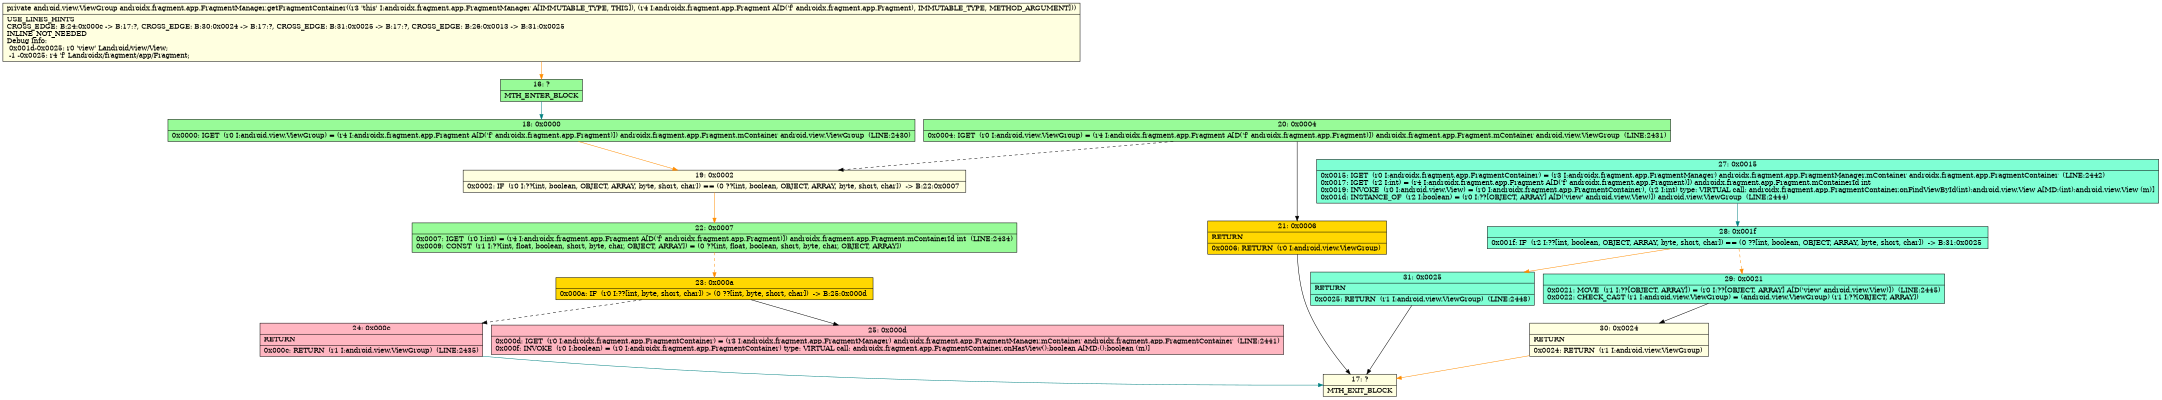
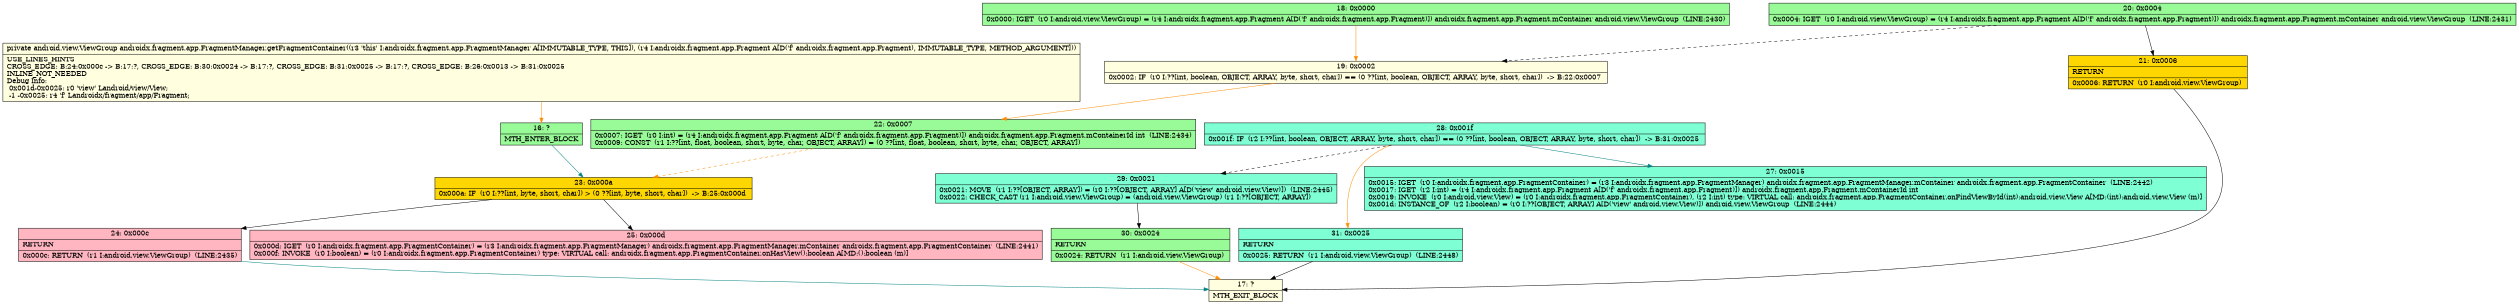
edge "16: ?" -> "18: 0x0000": now "16: ?" -> "23: 0x000a"
edge "27: 0x0015" -> "28: 0x001f": reversed
edge "28: 0x001f" -> "29: 0x0021": color darkorange -> black
edge "23: 0x000a" -> "24: 0x000c": style dashed -> solid
node "30: 0x0024": fillcolor lightyellow -> palegreen
